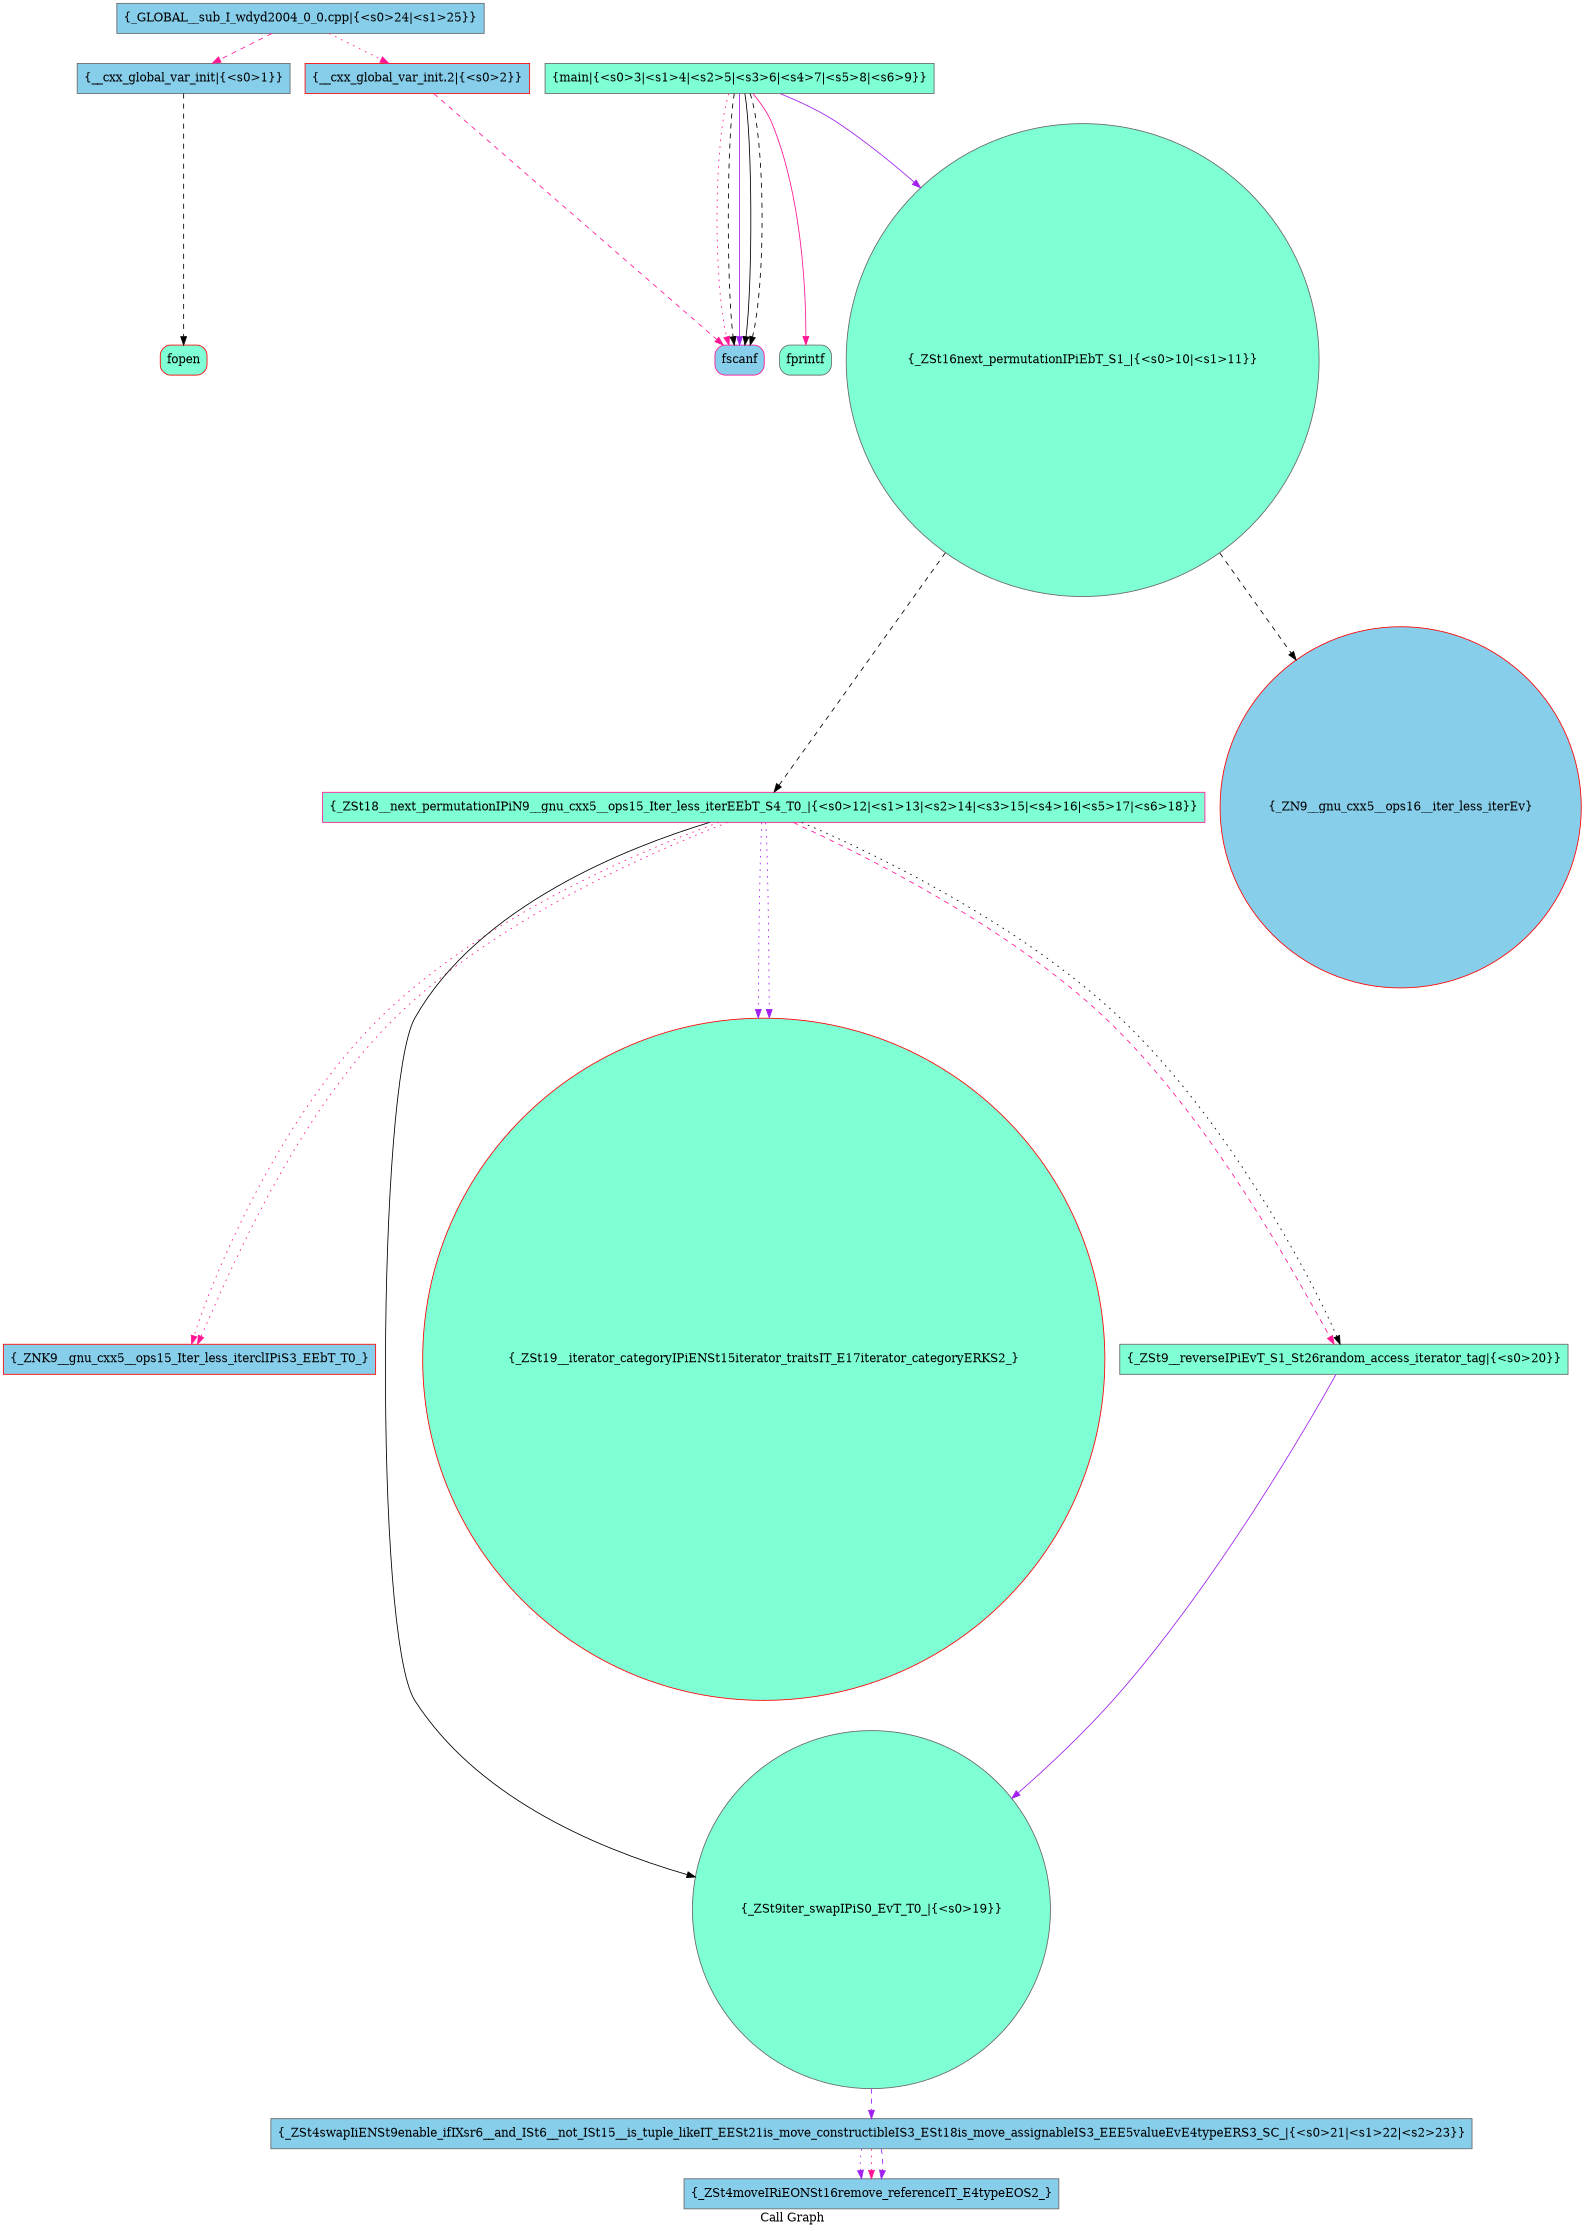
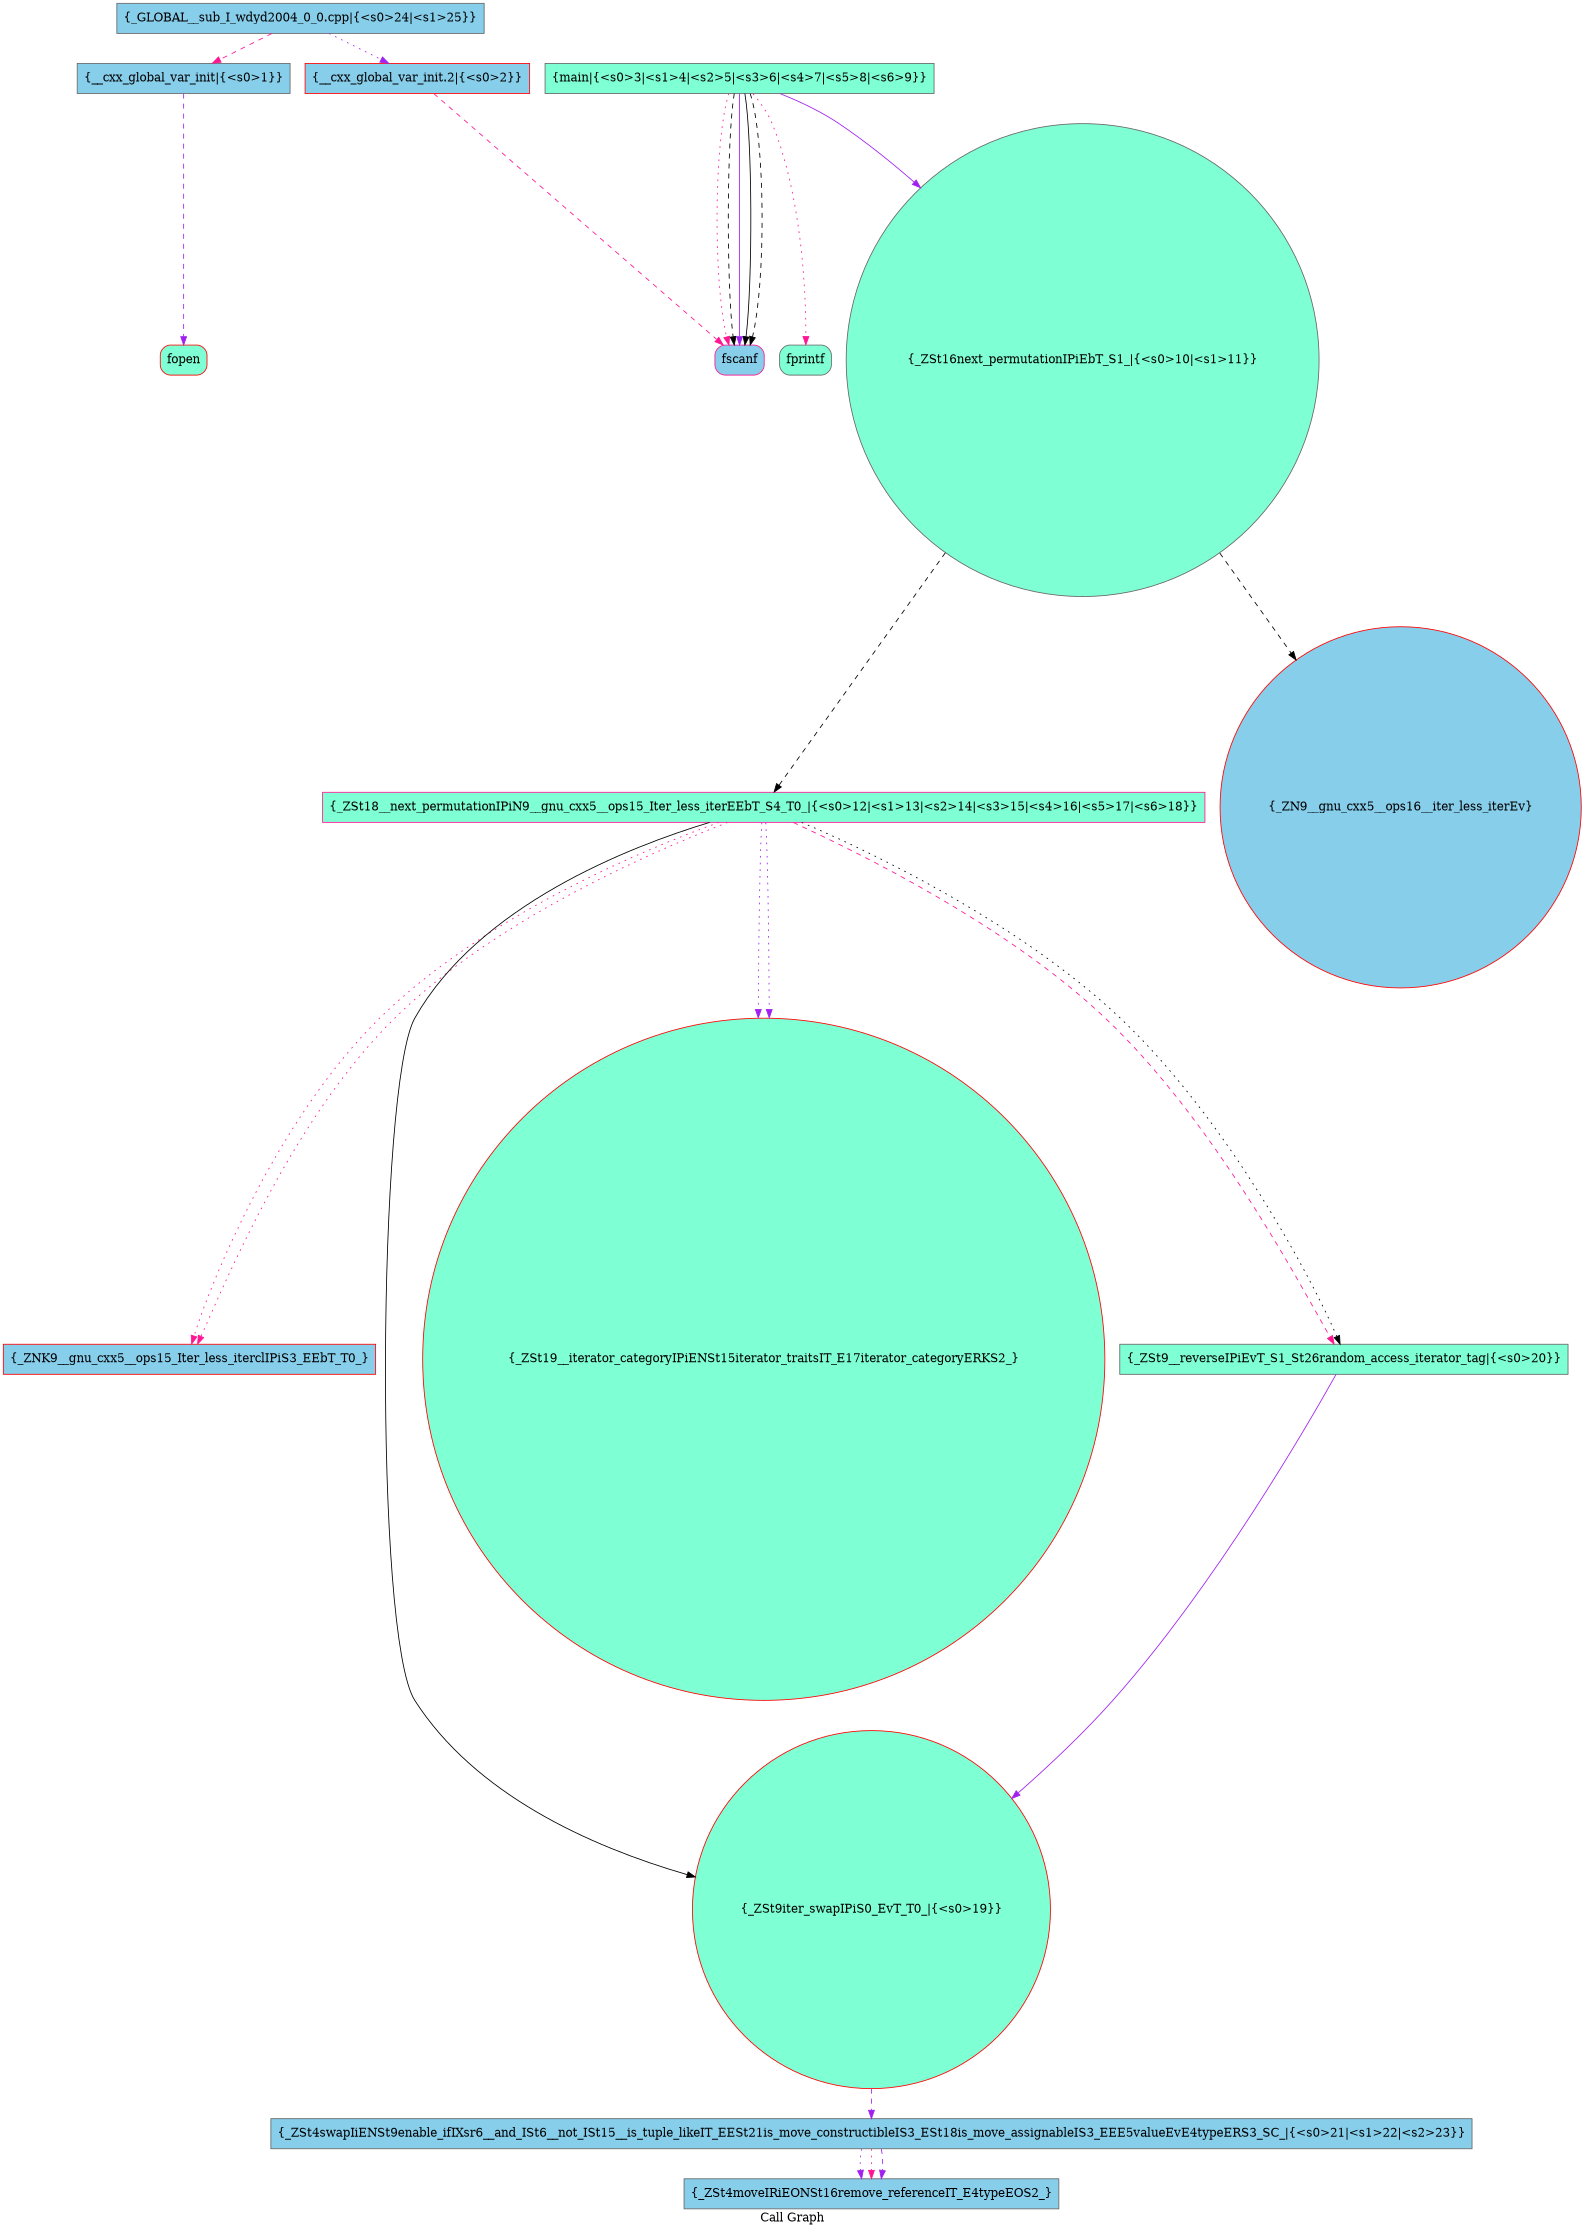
edge "{_GLOBAL__sub_I_wdyd2004_0_0.cpp|{<s0>24|<s1>25}}" -> "{__cxx_global_var_init.2|{<s0>2}}": color deeppink -> purple
edge "{main|{<s0>3|<s1>4|<s2>5|<s3>6|<s4>7|<s5>8|<s6>9}}" -> "fprintf": style solid -> dotted
edge "{__cxx_global_var_init|{<s0>1}}" -> "fopen": color black -> purple
node "{_ZSt9iter_swapIPiS0_EvT_T0_|{<s0>19}}": color gray40 -> red
